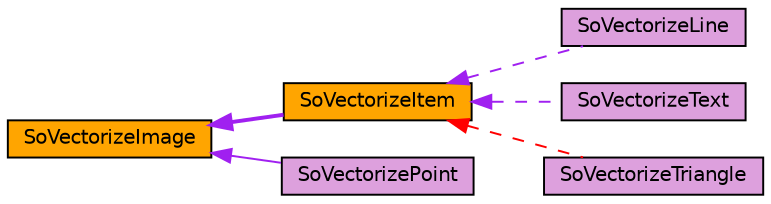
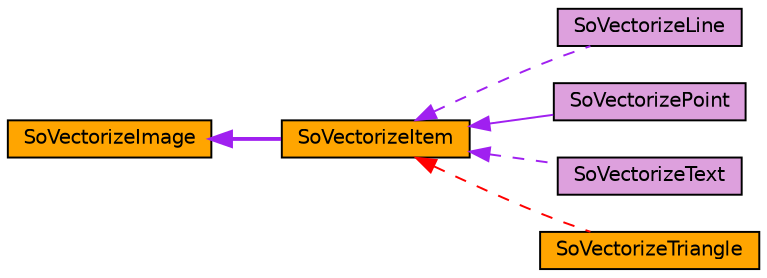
edge "SoVectorizePoint" -> "SoVectorizeImage": now "SoVectorizePoint" -> "SoVectorizeItem"
node "SoVectorizeTriangle": fillcolor plum -> orange
